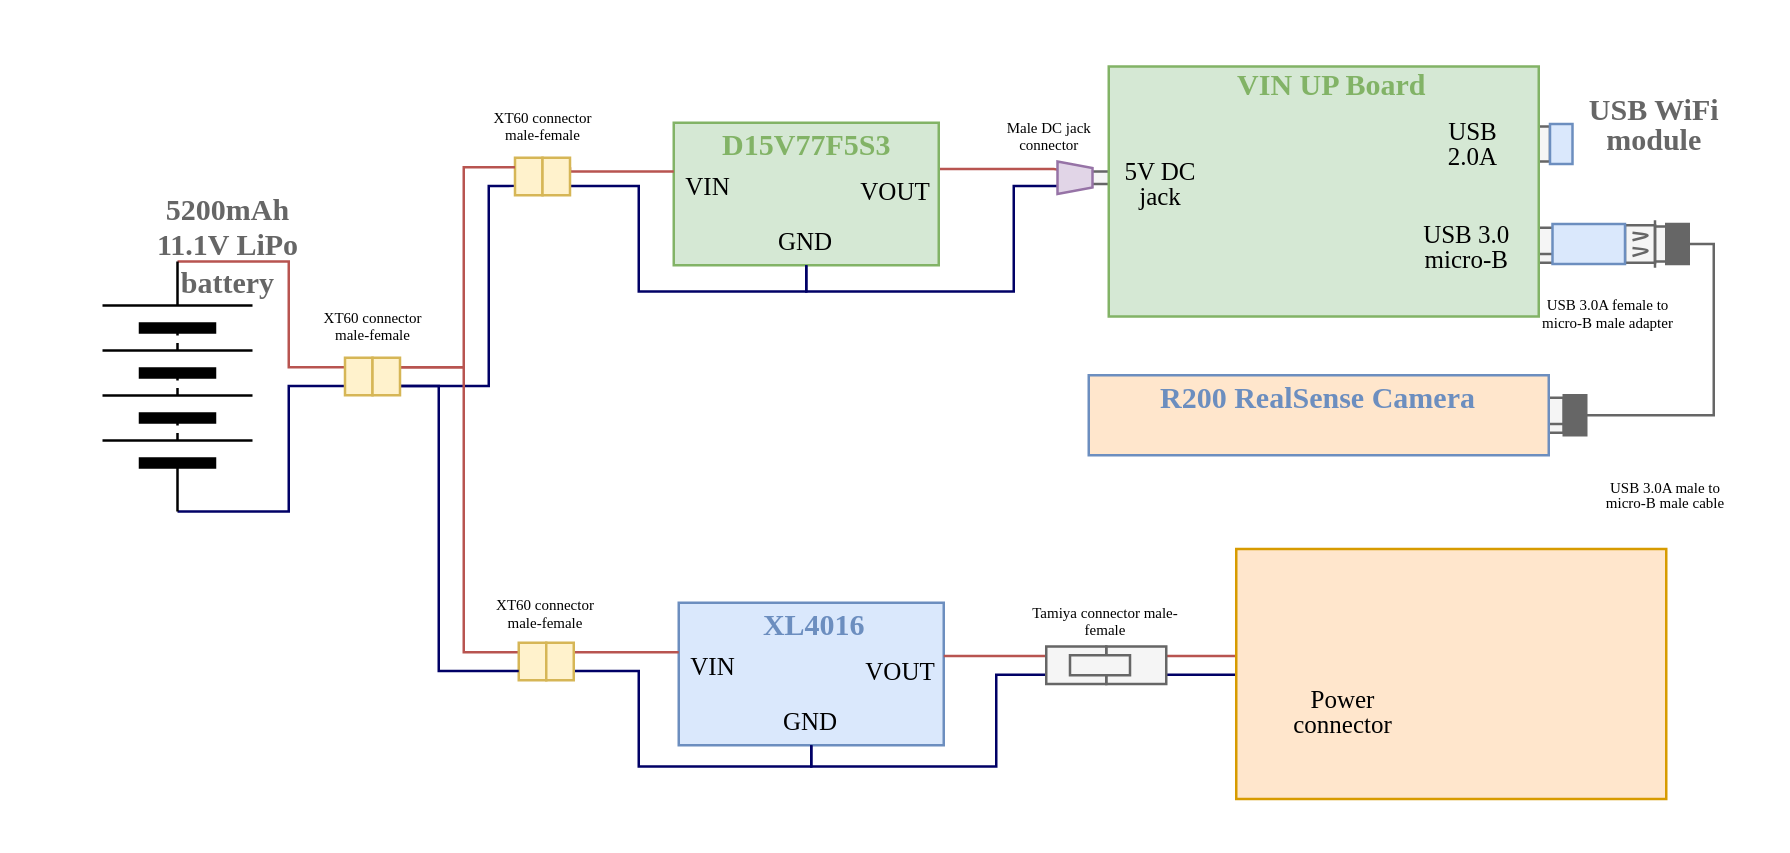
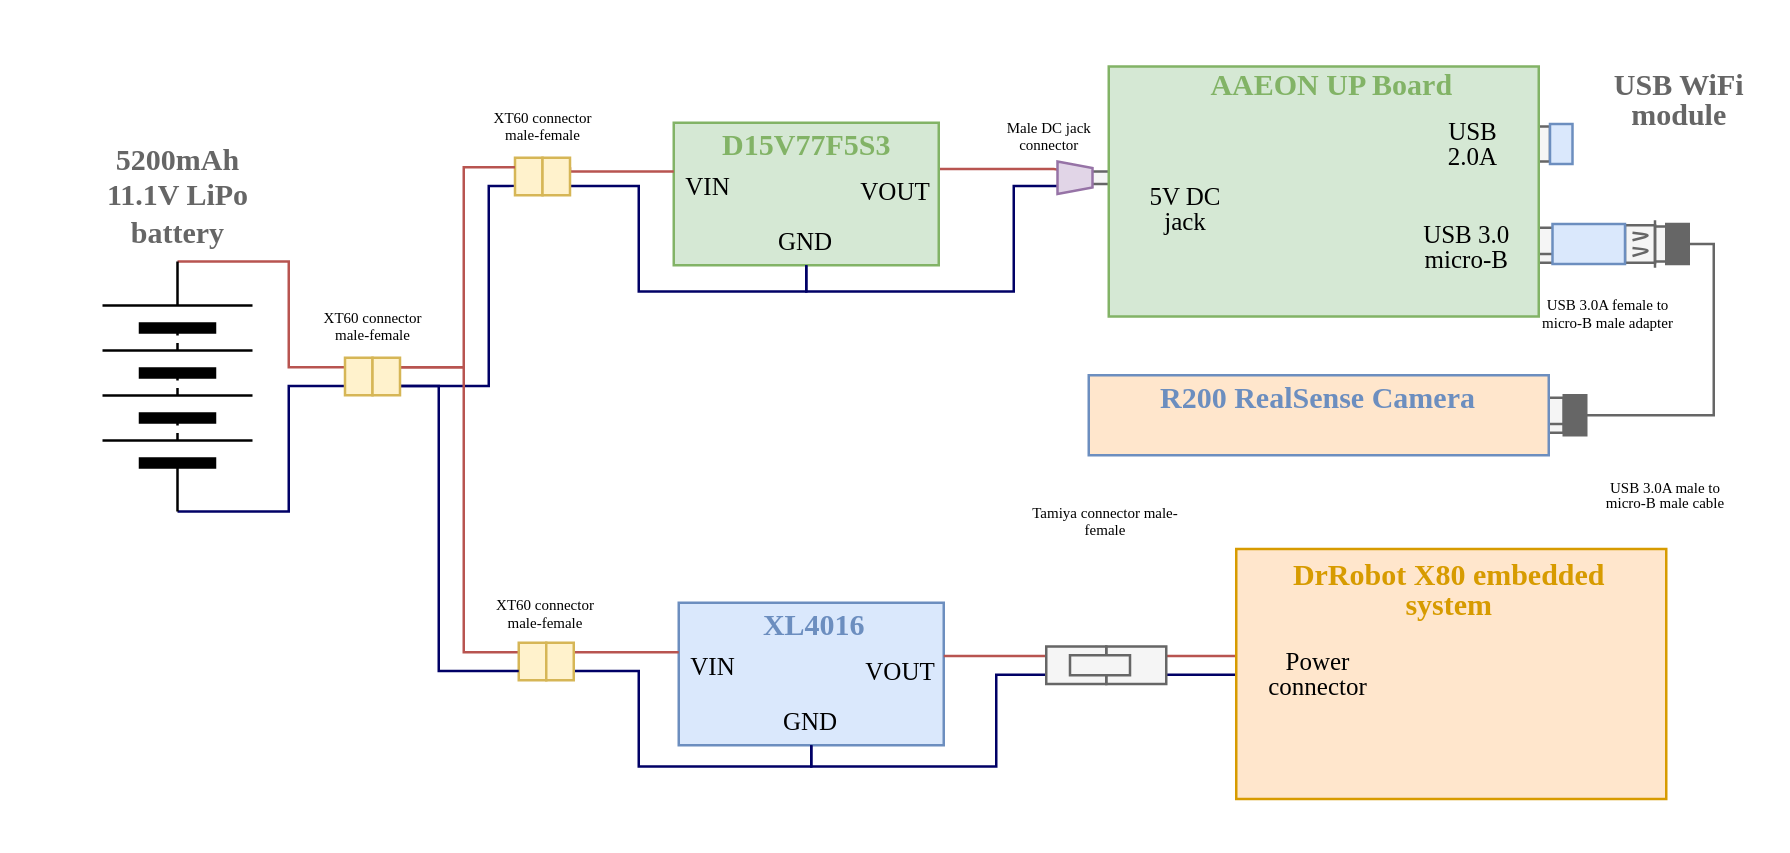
node "VIN UP Board": label "VIN UP Board" -> "AAEON UP Board"
node "USB WiFi module": moved (1655, 124) -> (1680, 99)
node "5V DC jack": moved (1161, 183) -> (1186, 208)
node "5200mAh 11.1V LiPo battery": moved (228, 246) -> (178, 196)
node "DrRobot X80 embedded system": added
node "Tamiya connector male-female": moved (1106, 620) -> (1106, 520)
node "Power connector": moved (1344, 696) -> (1319, 659)
